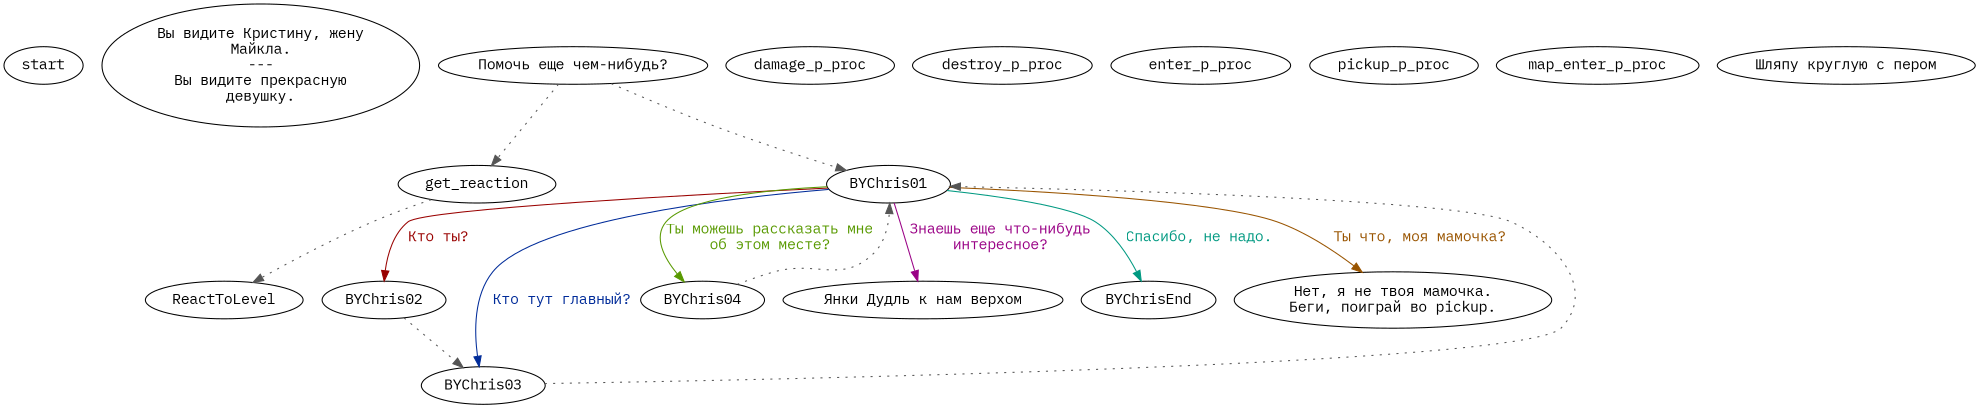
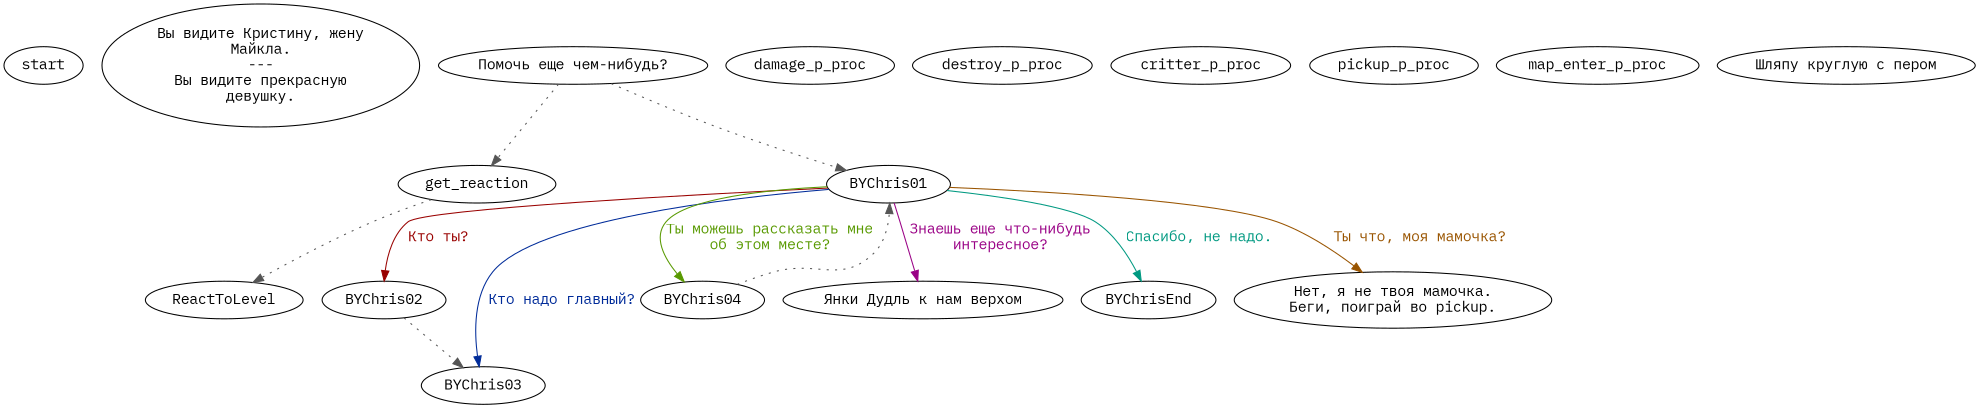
node "enter_p_proc": label "enter_p_proc" -> "critter_p_proc"
edge "BYChris01" -> "BYChris03": label "Кто тут главный?" -> "Кто надо главный?"
edge "BYChris03" -> "BYChris01": removed
